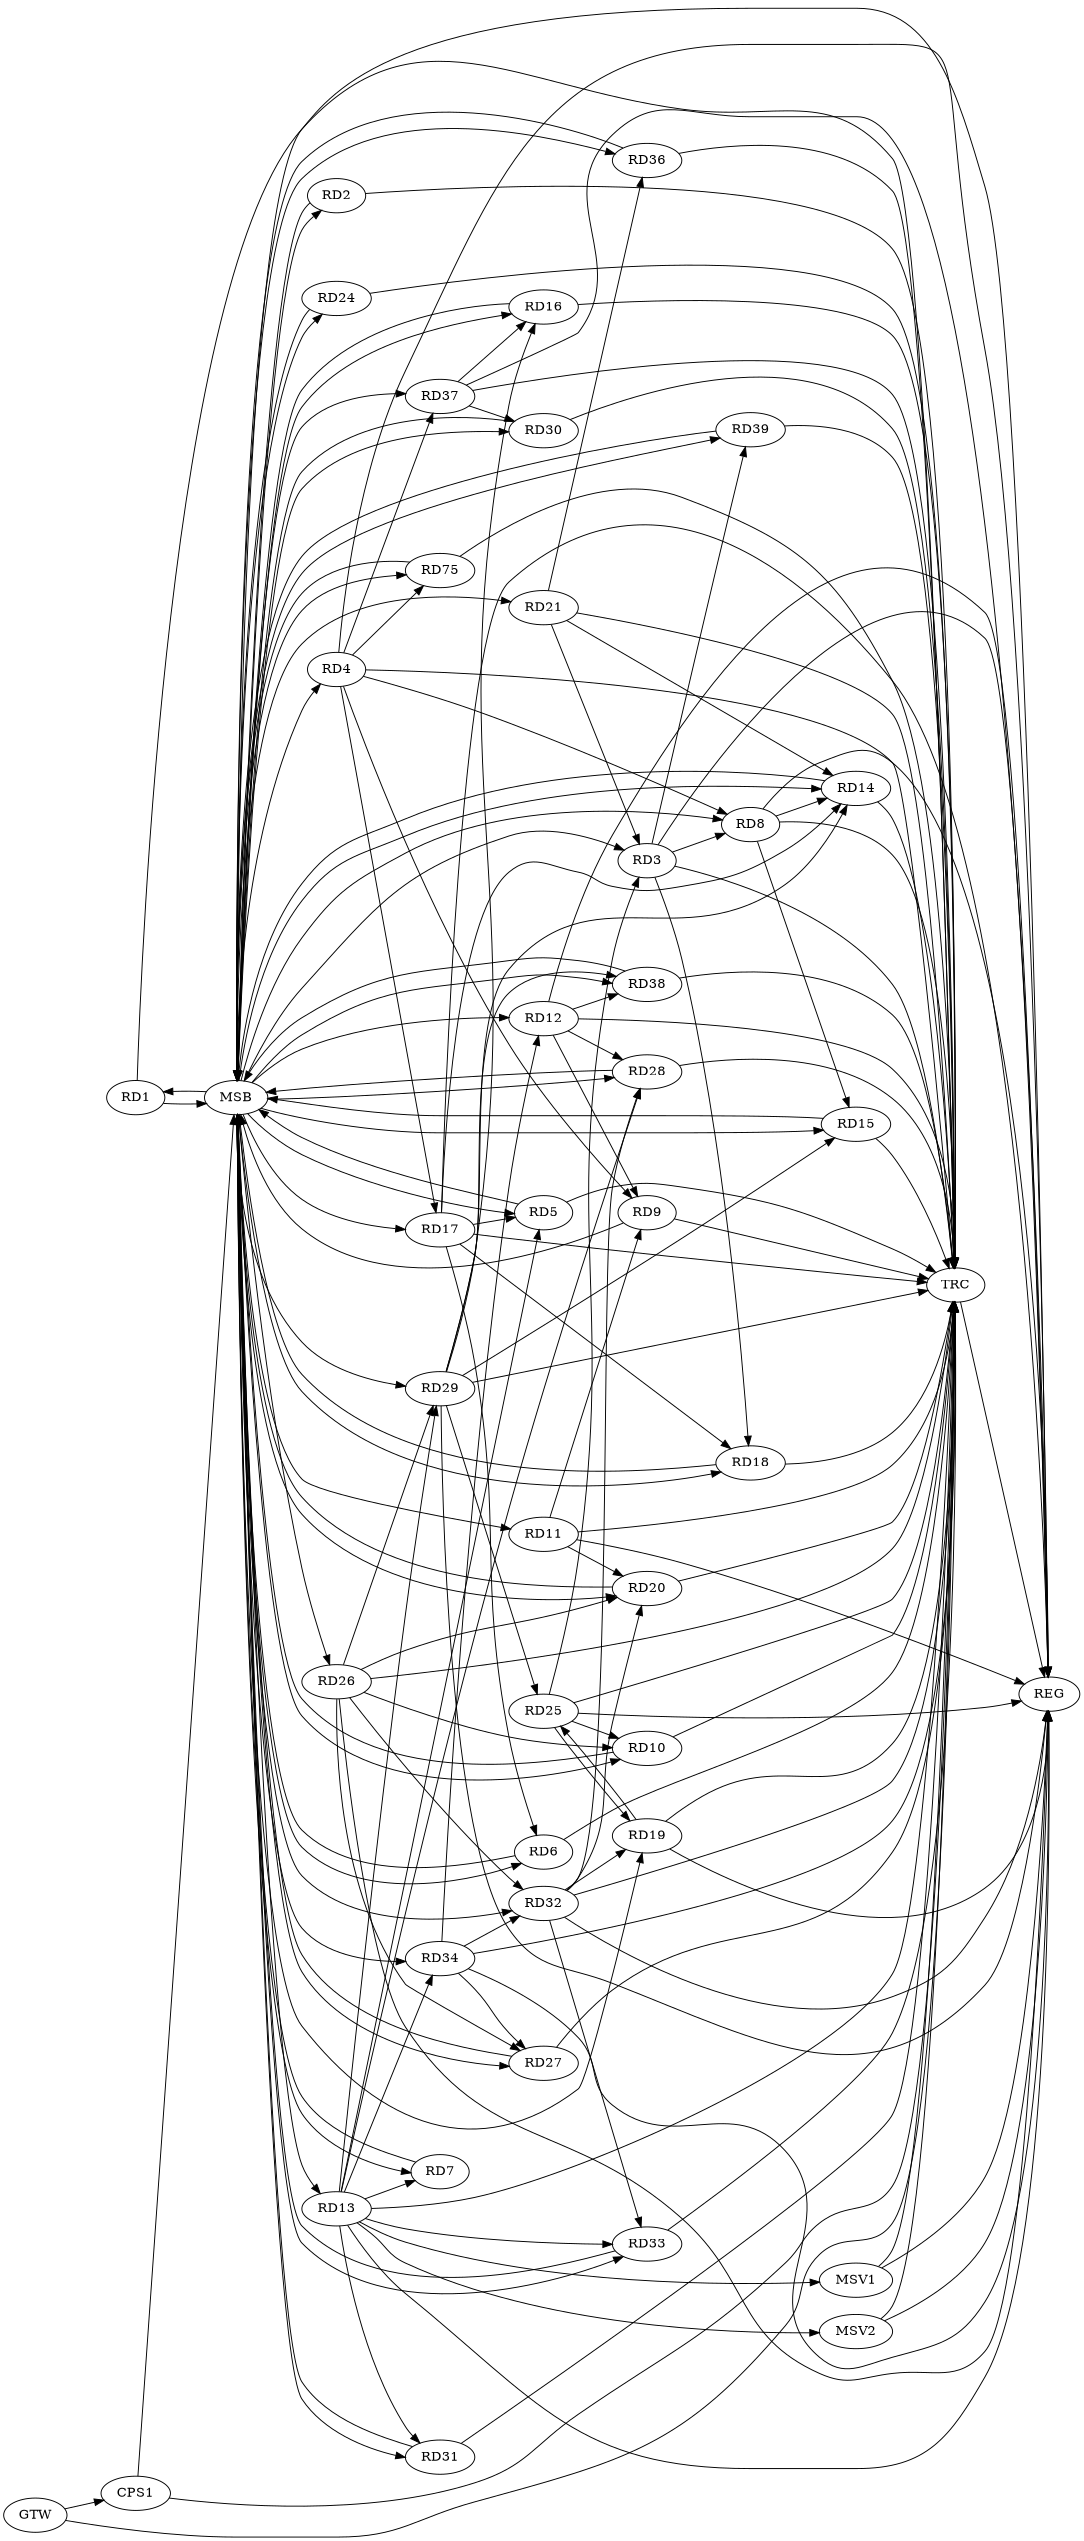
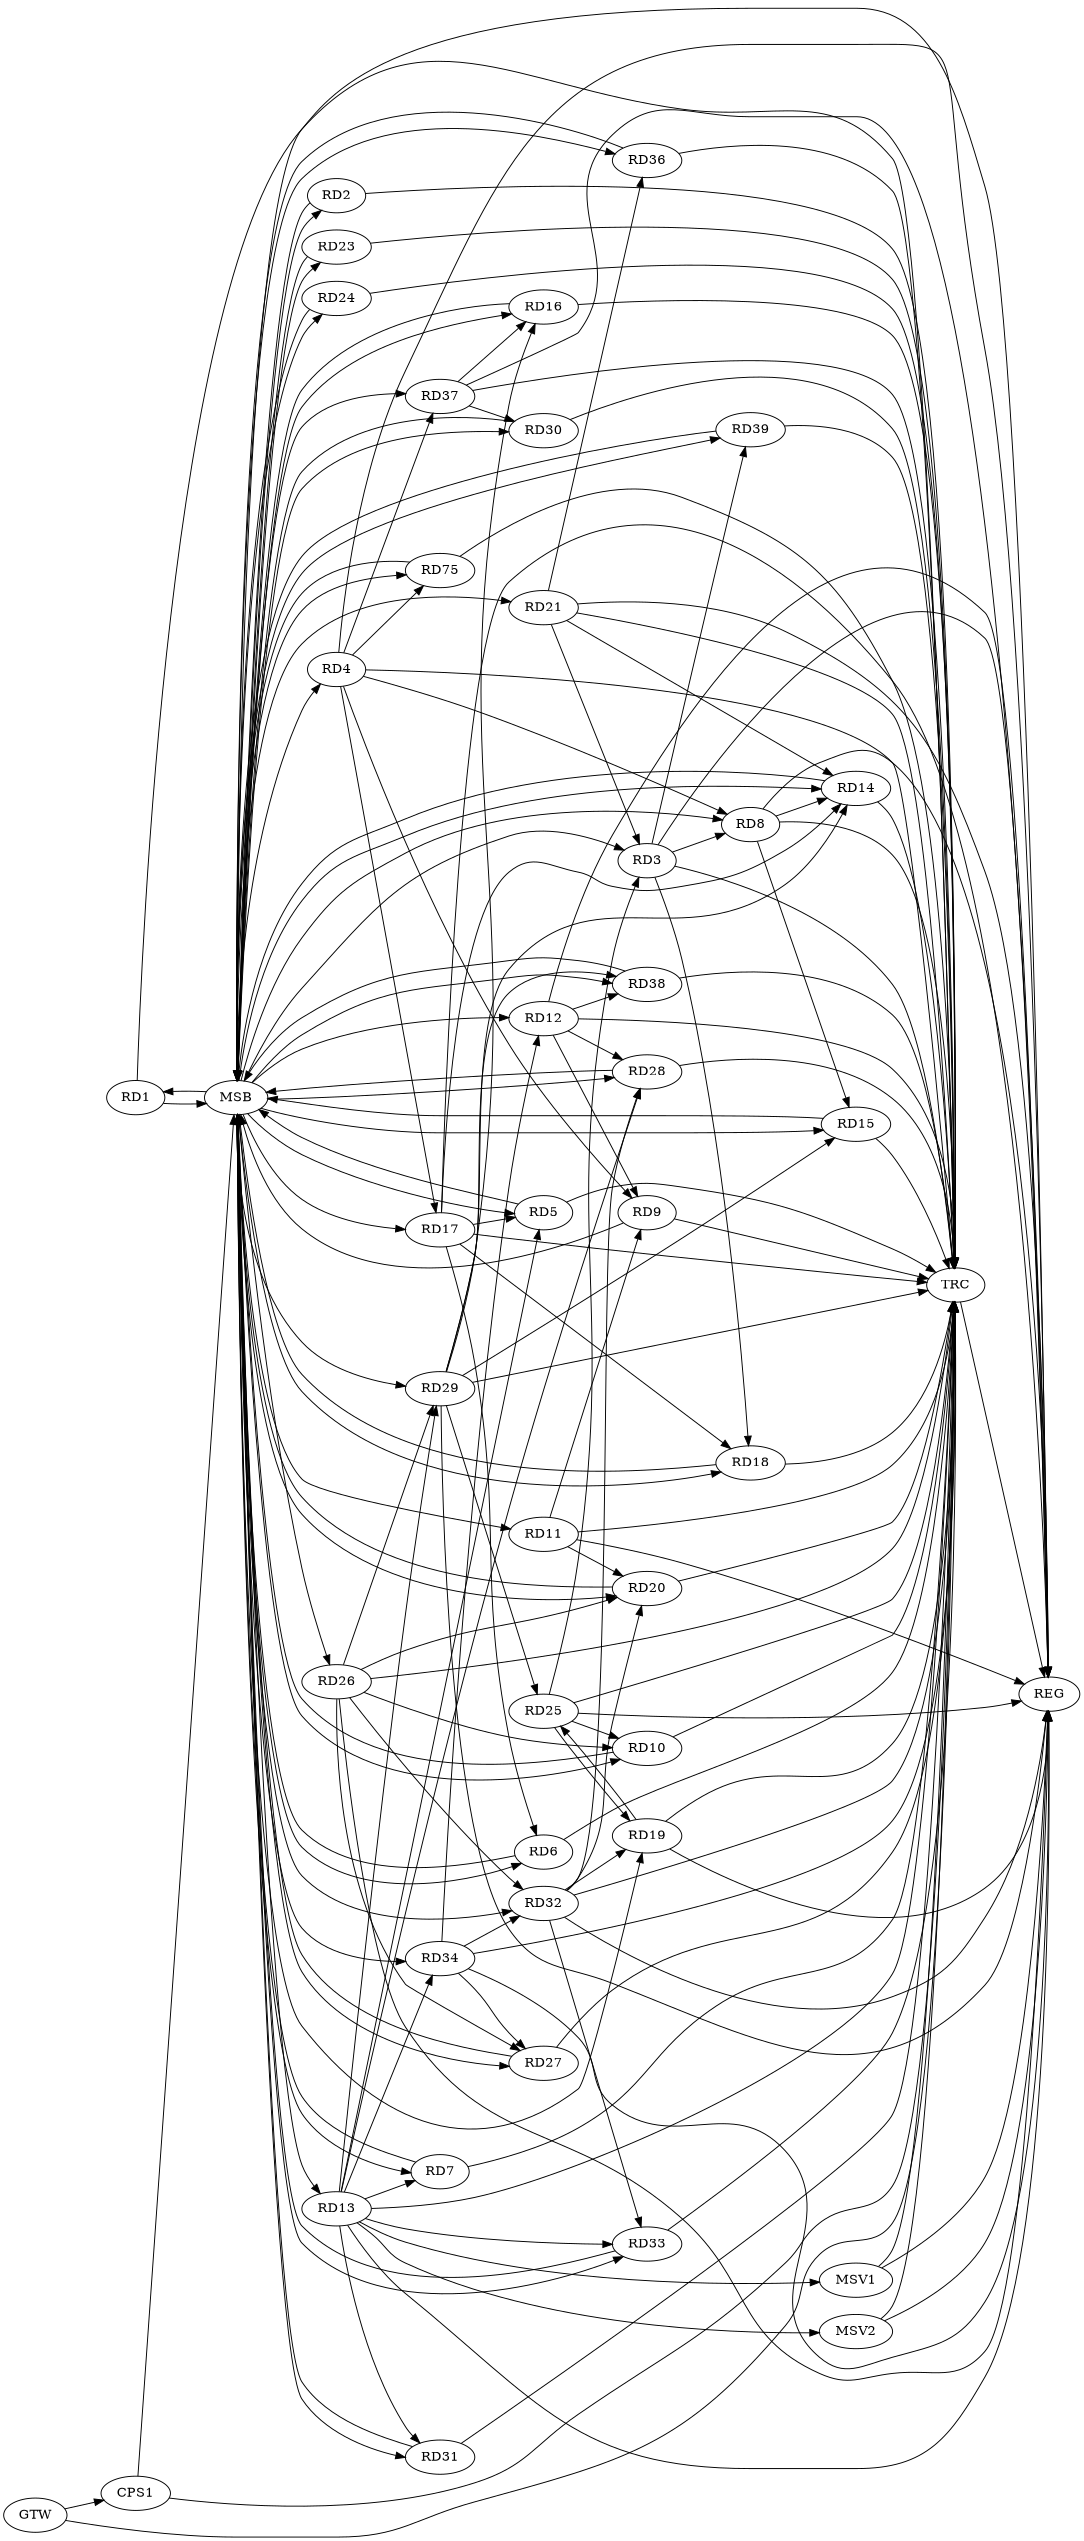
node "RD23": added
edge "RD21" -> "REG": added
edge "RD7" -> "TRC": added
